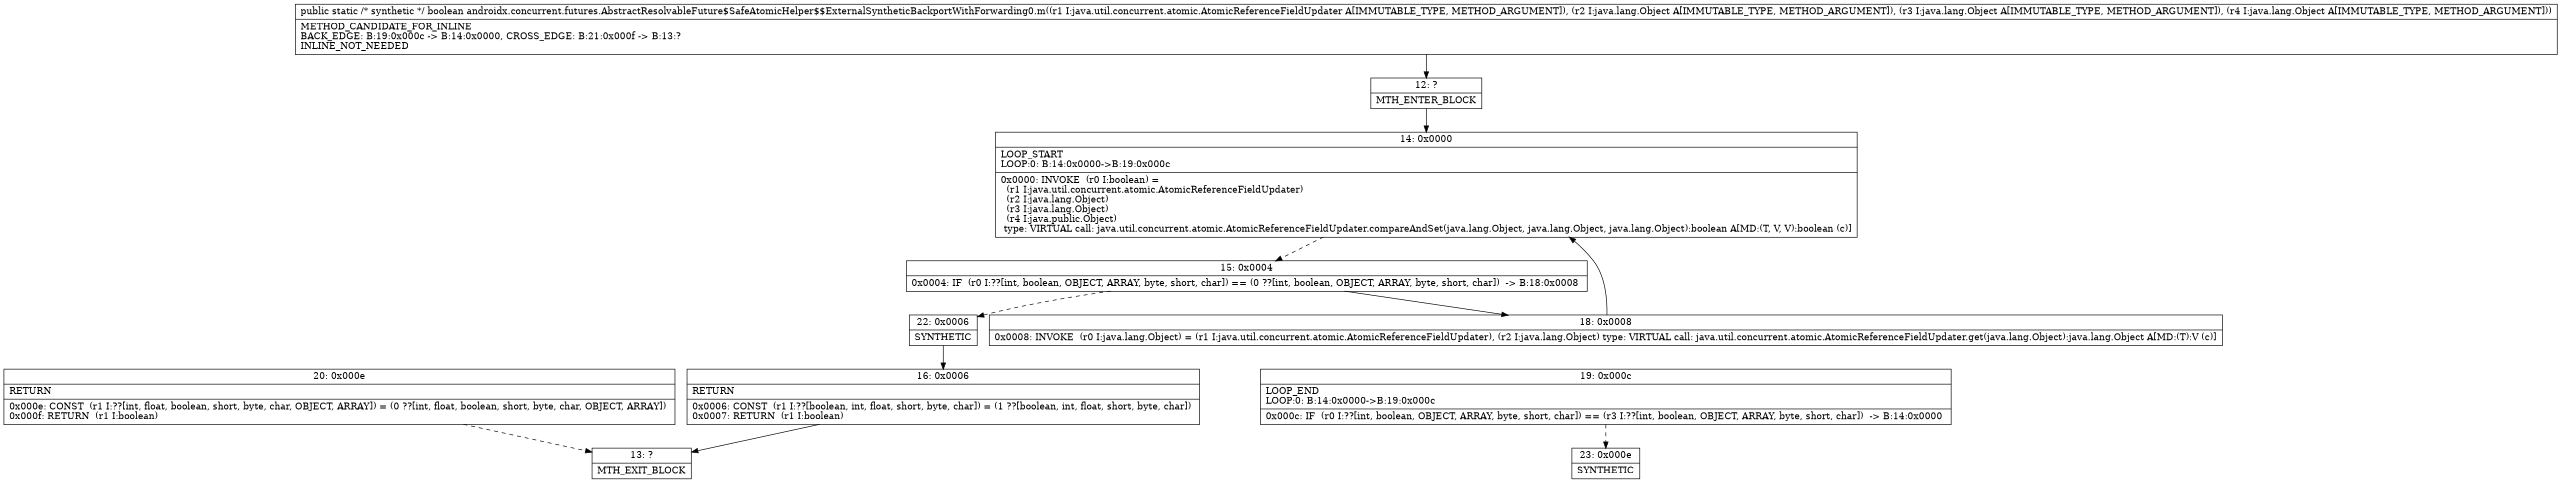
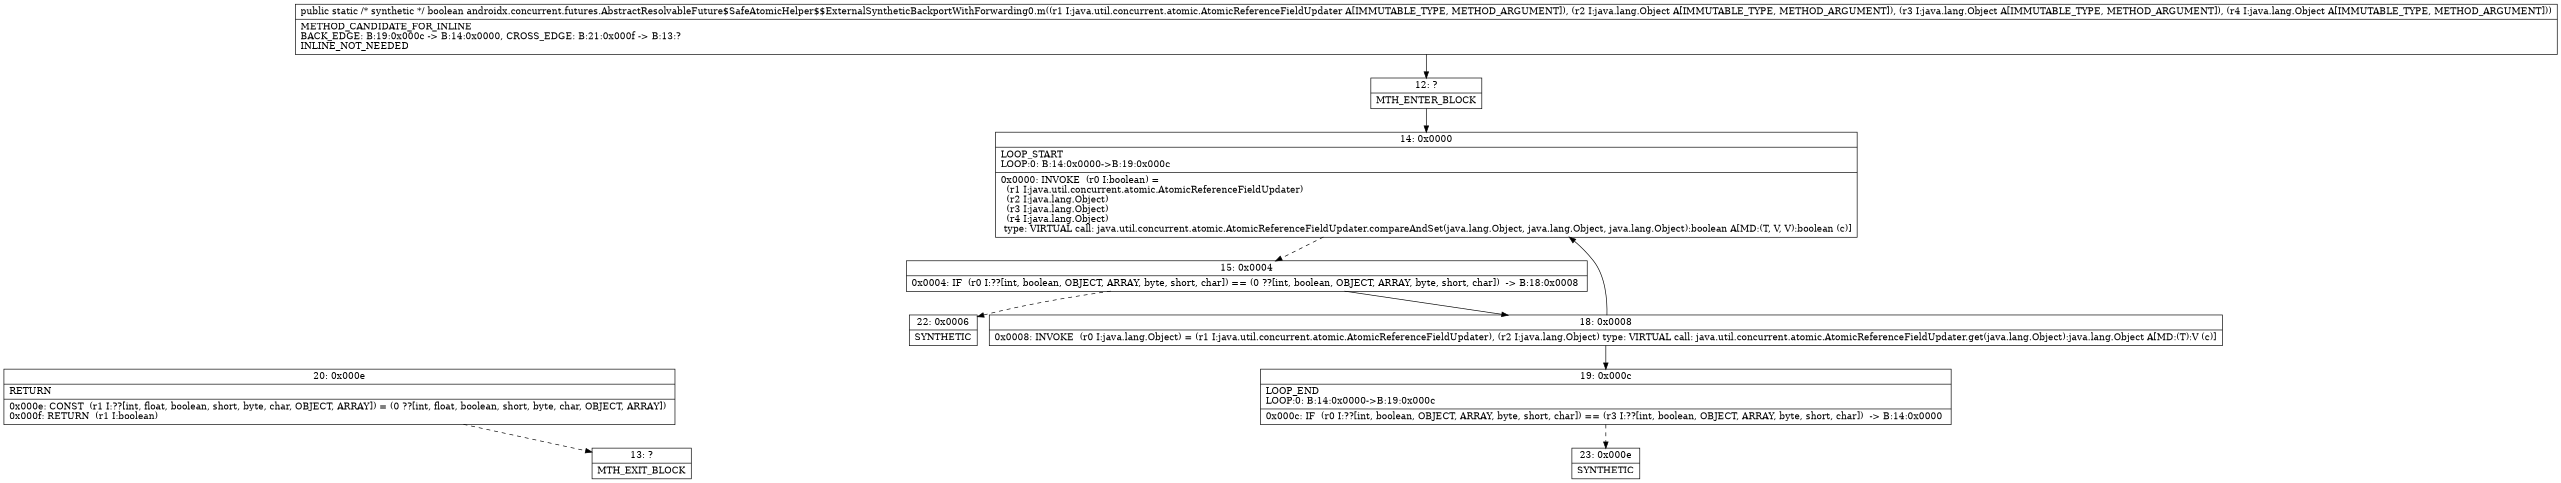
node "14: 0x0000": text "(r4 I:java.public.Object)" -> "(r4 I:java.lang.Object)"
edge "18: 0x0008" -> "19: 0x000c": added
node "16: 0x0006": removed
